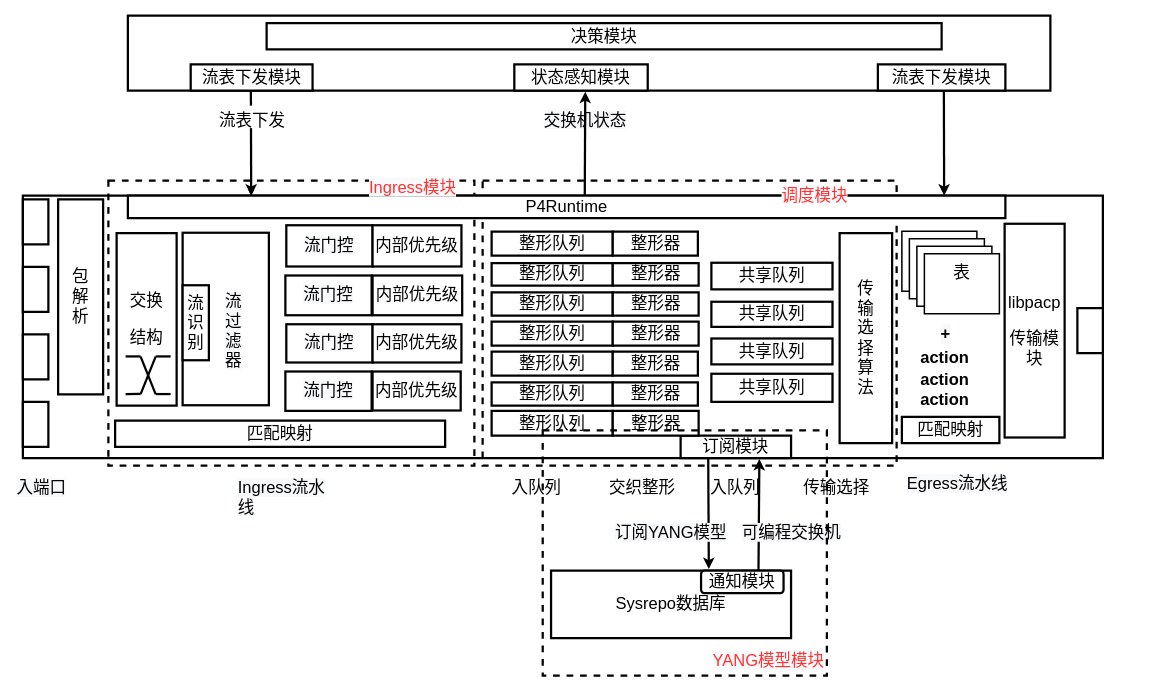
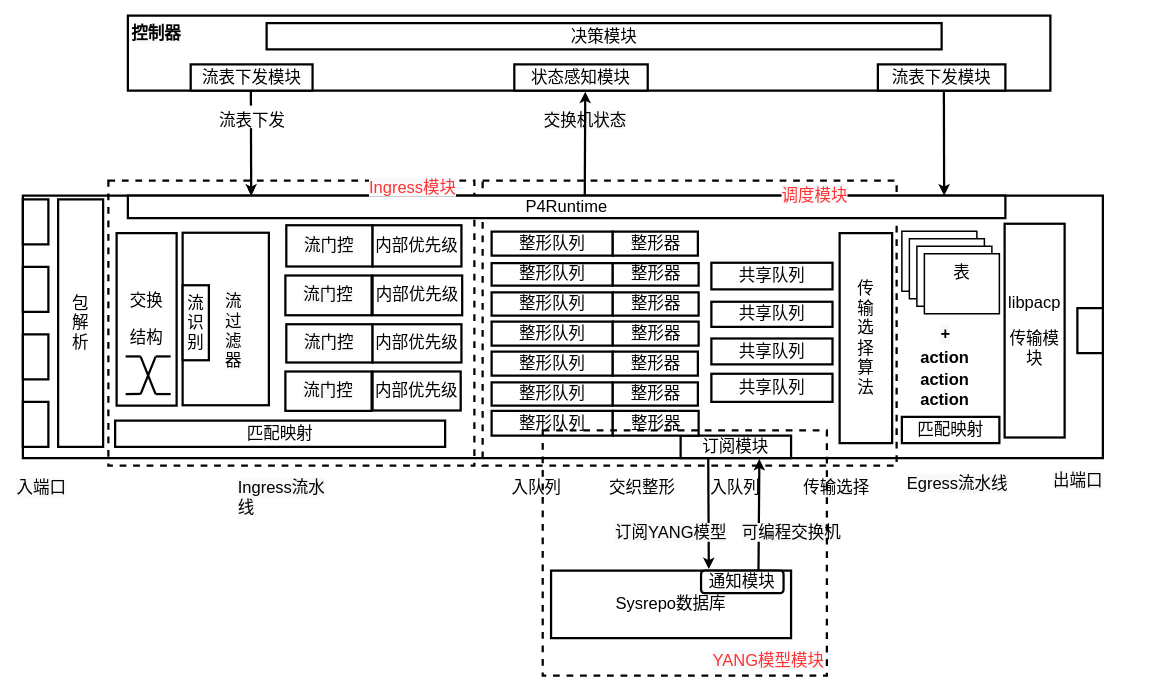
node "控制器": added
node "包解析": size 45x195 -> 45x248
node "出端口": added
